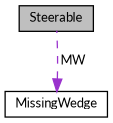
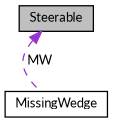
edge "Steerable" -> "MissingWedge": reversed
